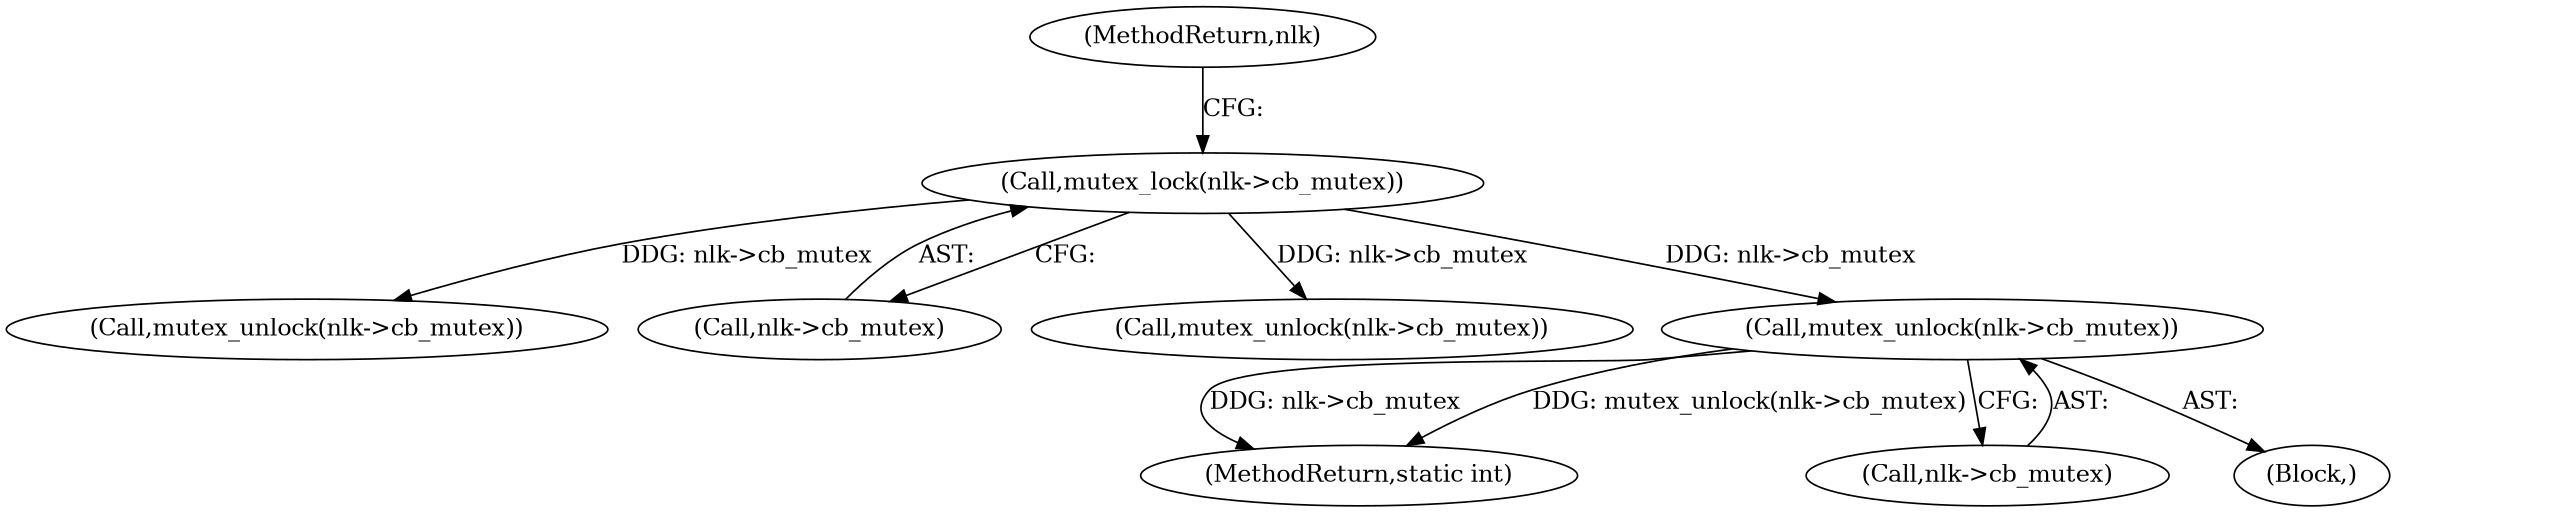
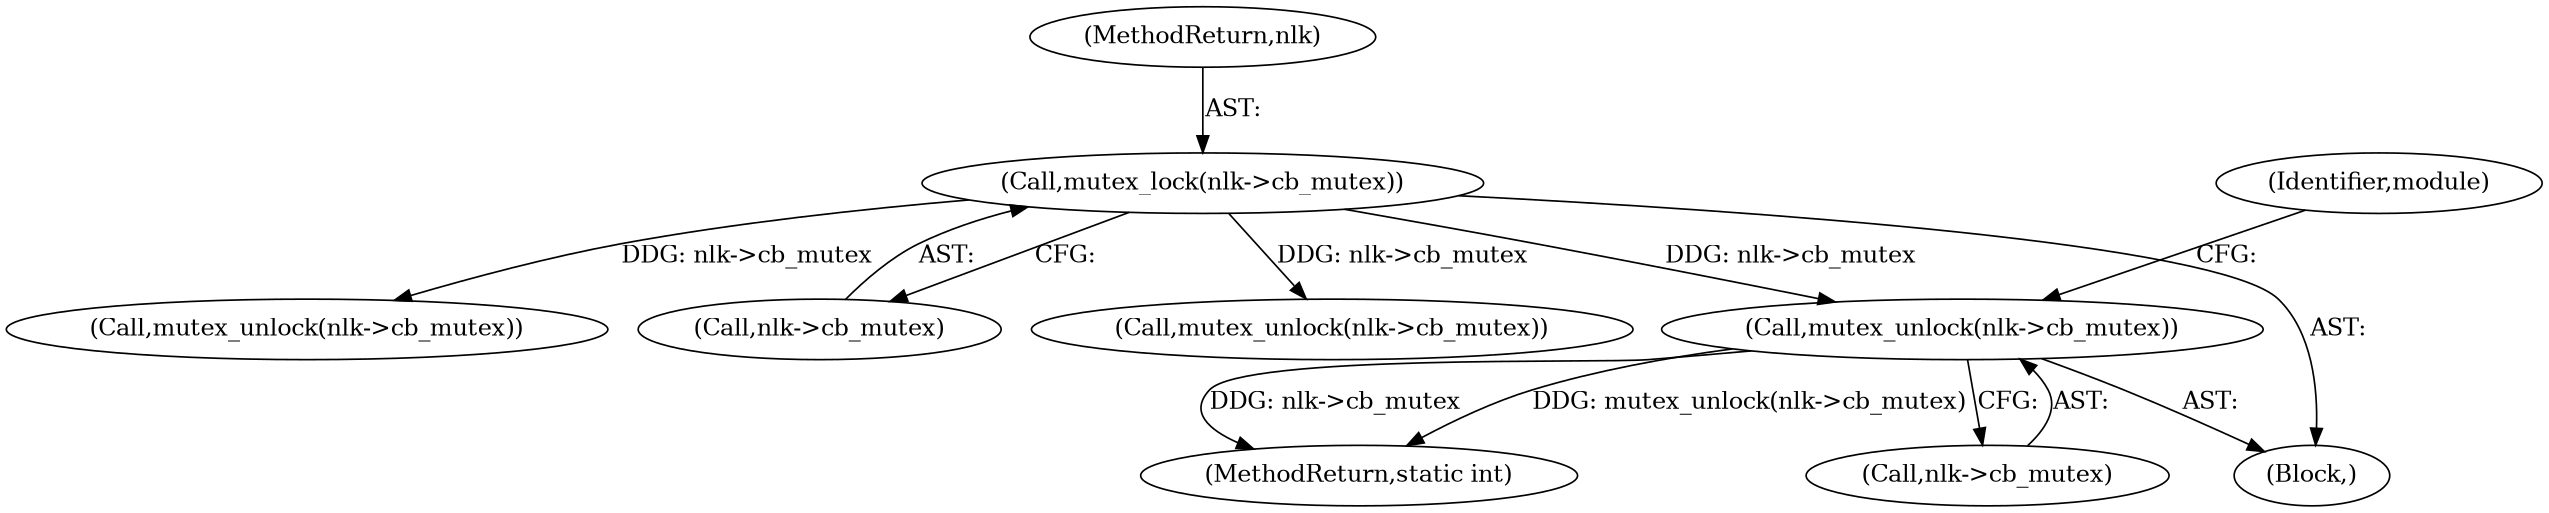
edge "(MethodReturn,nlk)" -> "(Call,mutex_lock(nlk->cb_mutex))": label "CFG: " -> "AST: "
node "(Identifier,module)": added
edge "(Call,mutex_lock(nlk->cb_mutex))" -> "(Block,)": added, label "AST:"
